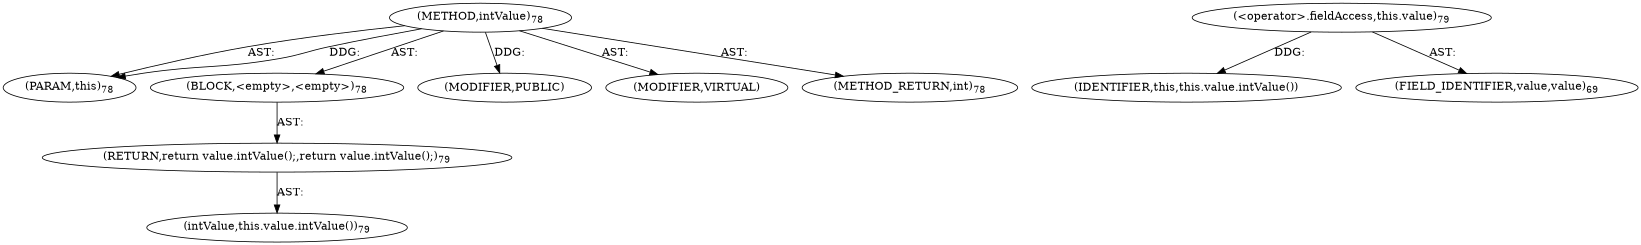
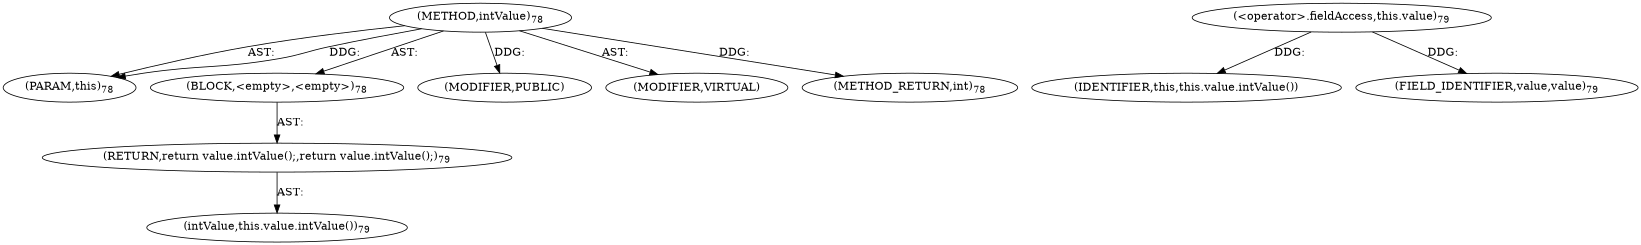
edge "(METHOD,intValue)" -> "(METHOD_RETURN,int)": label "AST: " -> "DDG: "
edge "(<operator>.fieldAccess,this.value)" -> "(FIELD_IDENTIFIER,value,value)": label "AST: " -> "DDG: "
node "(FIELD_IDENTIFIER,value,value)": text "69" -> "79"
